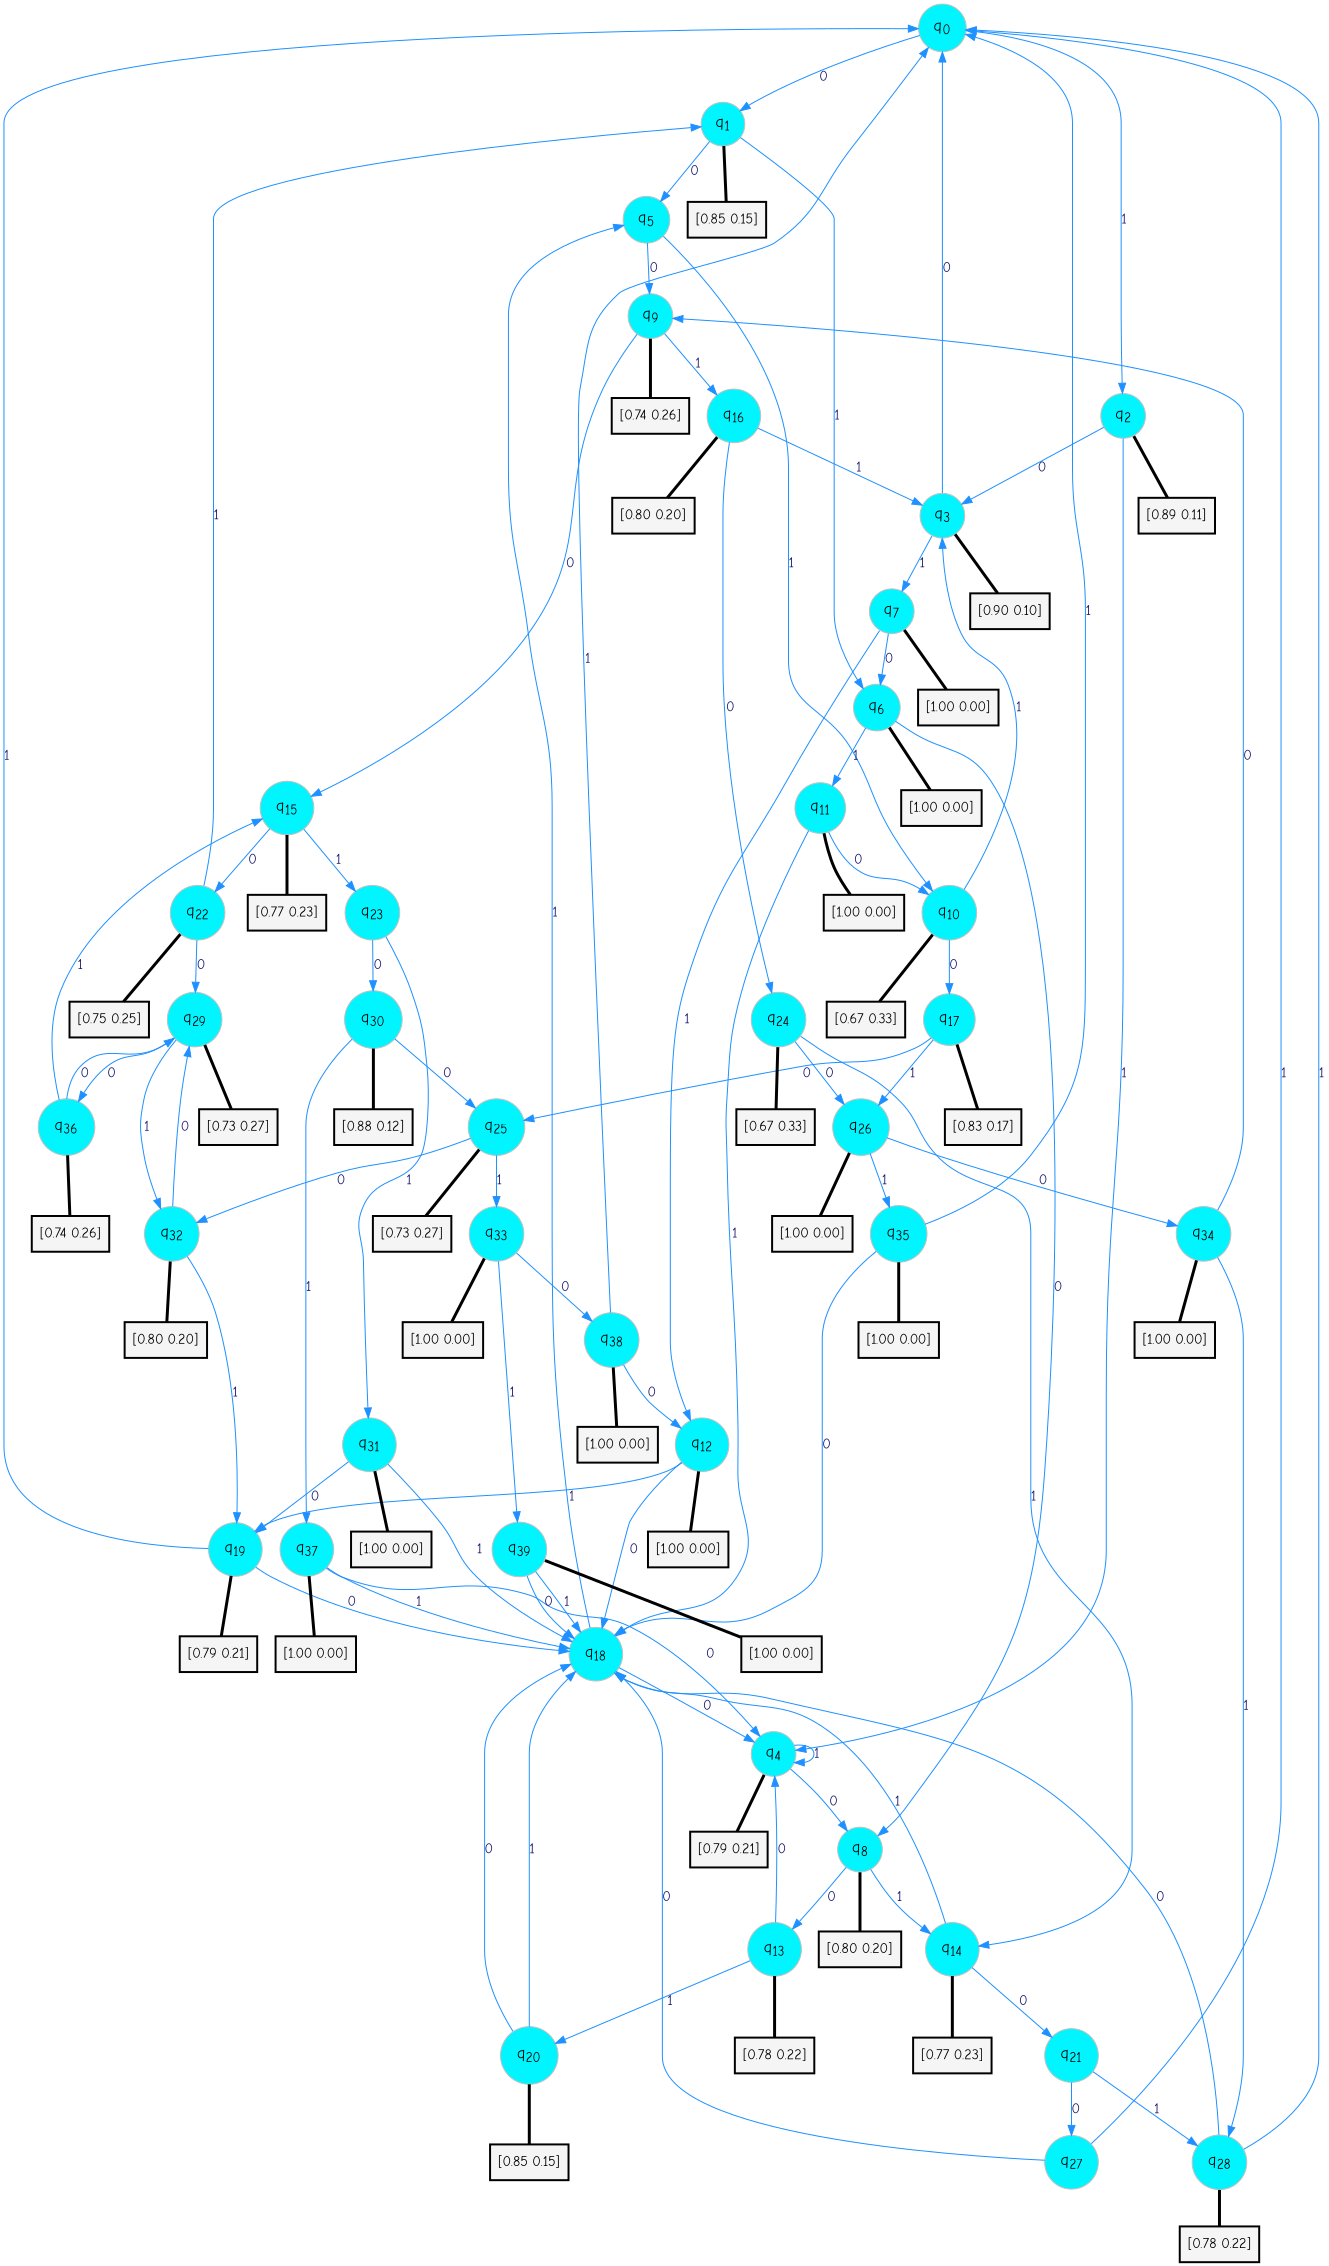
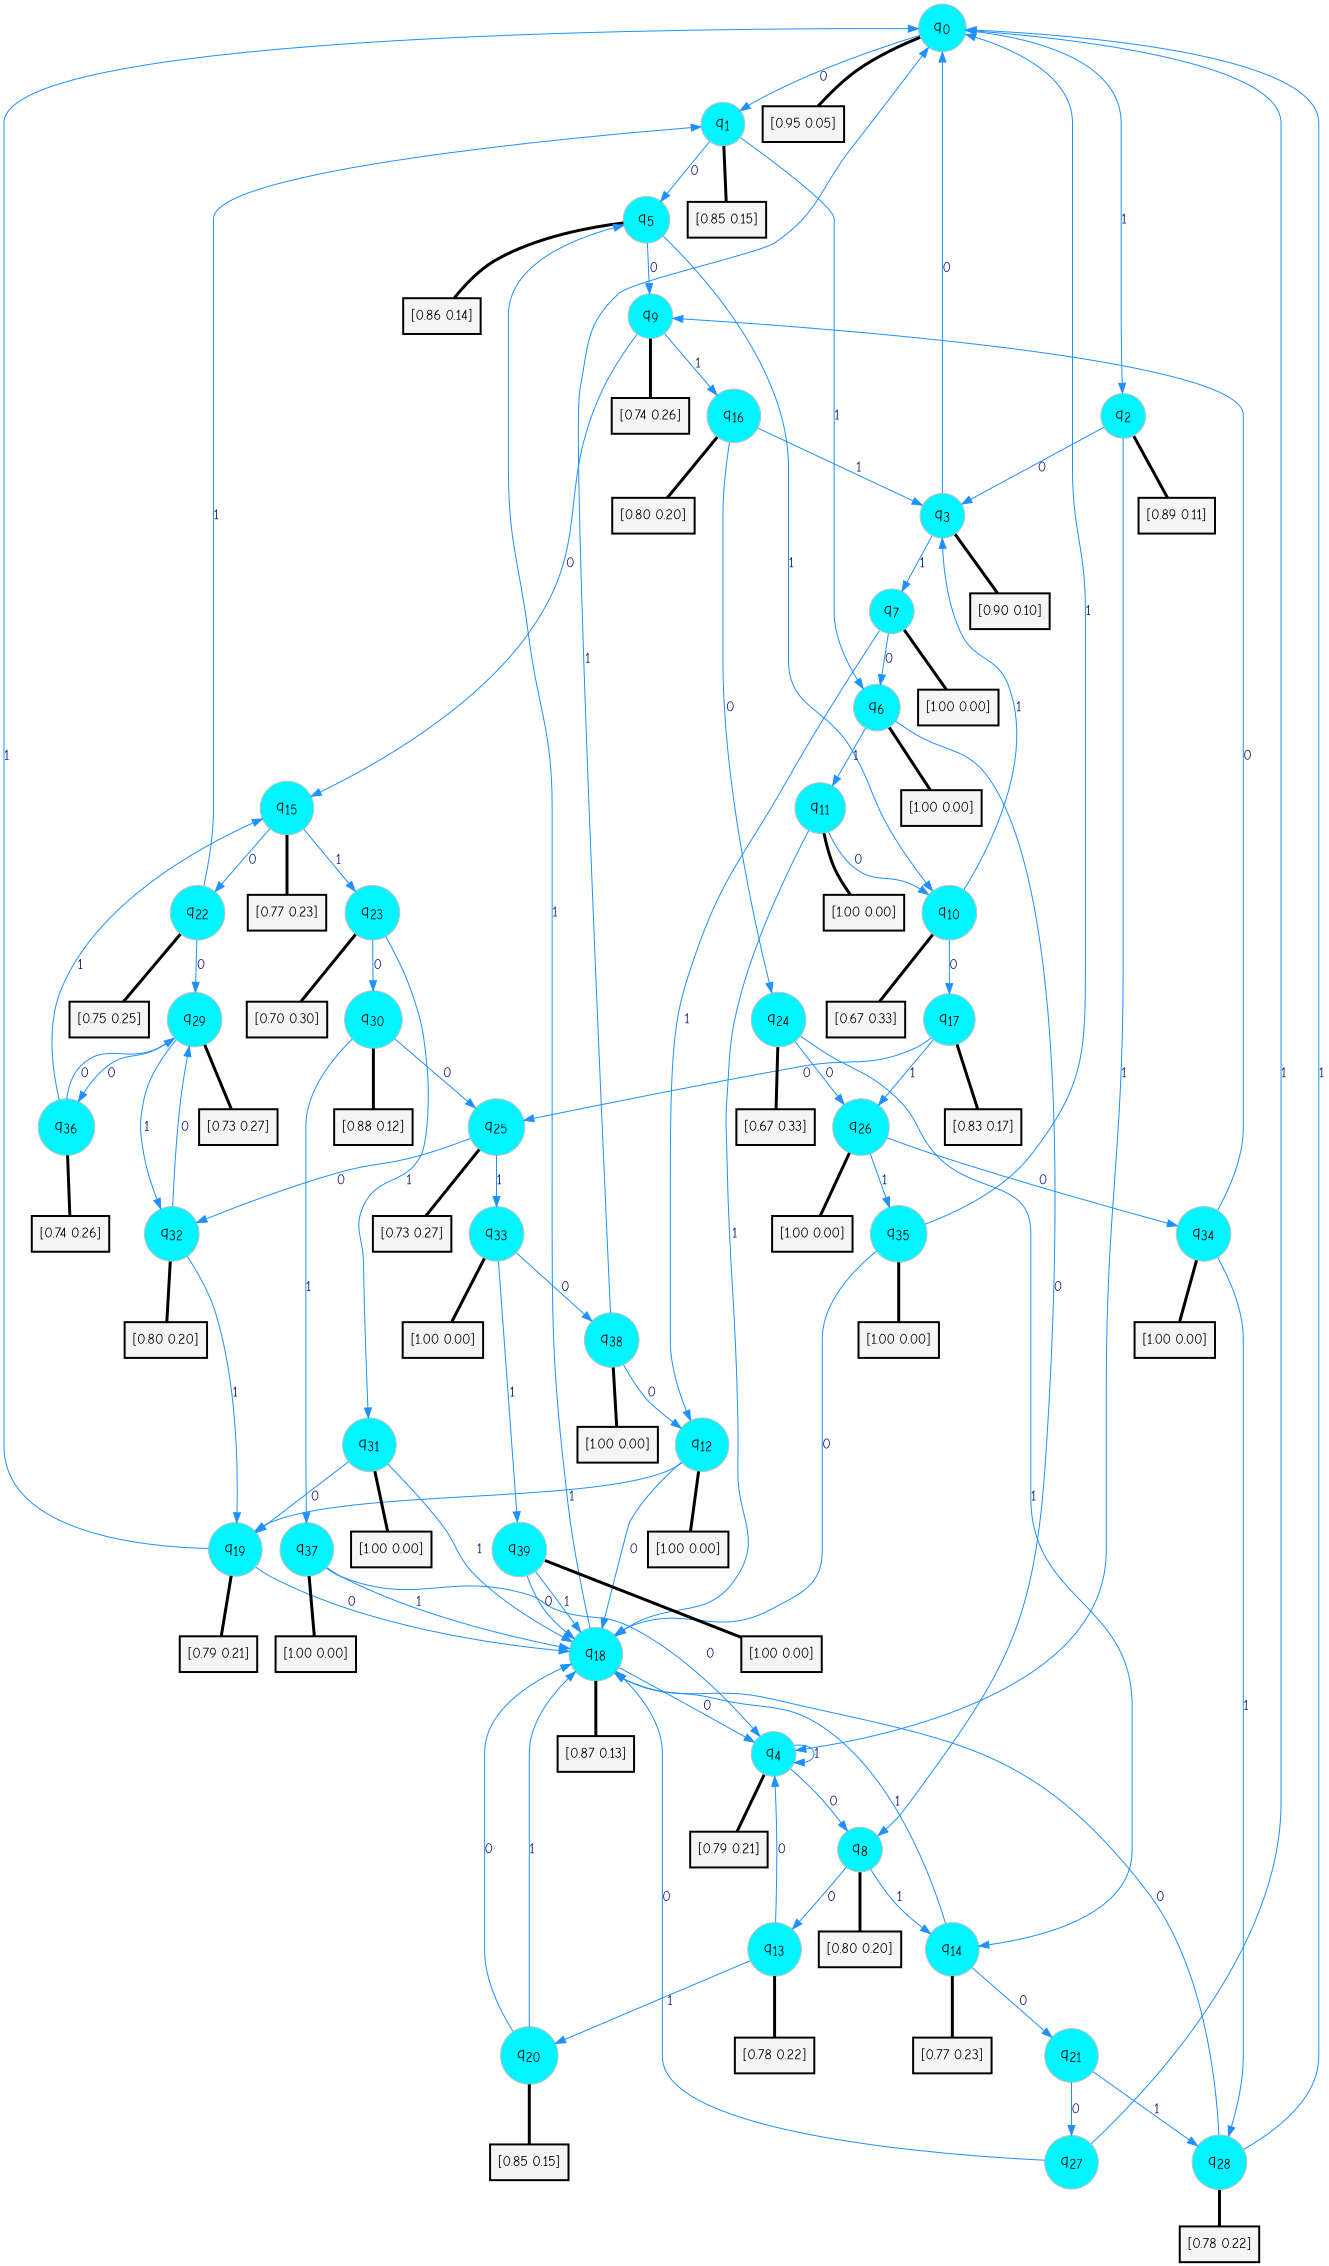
node "[0.95 0.05]": added
node "[0.86 0.14]": added
node "[0.70 0.30]": added
node "[0.87 0.13]": added
